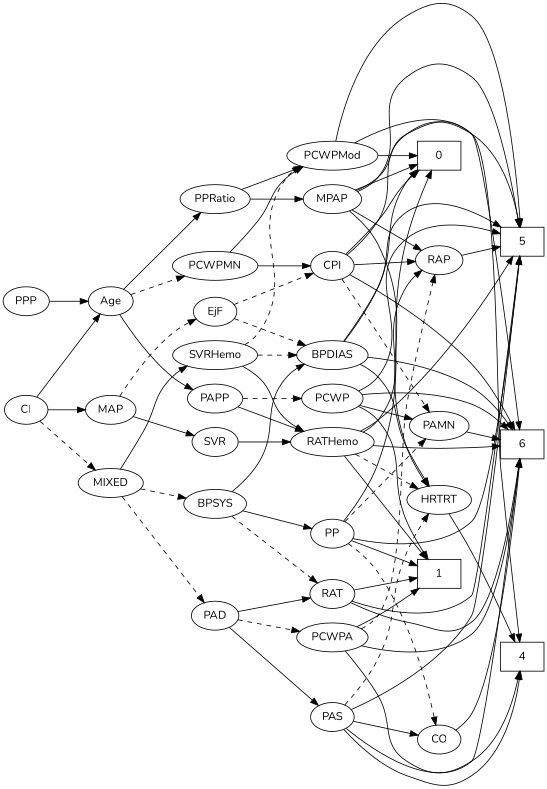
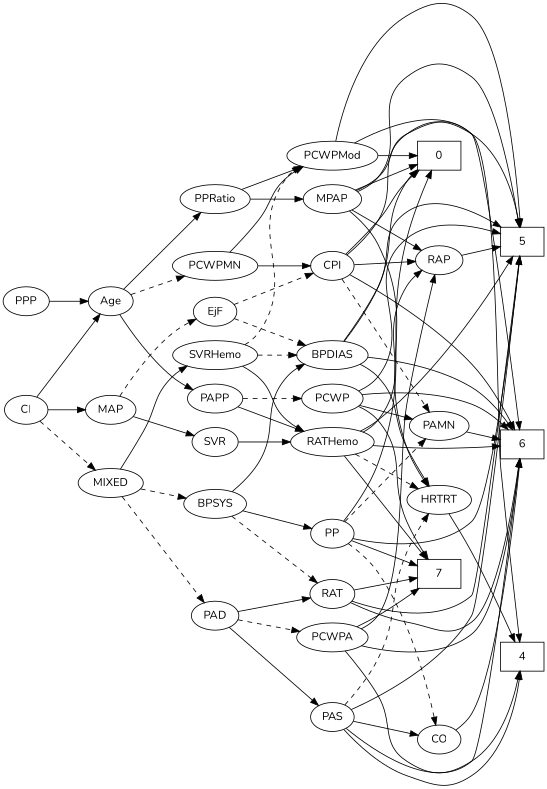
edge "PCWPA" -> "RAP": style dashed -> solid
node "1": label "1" -> "7"
